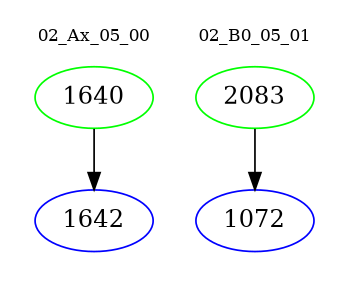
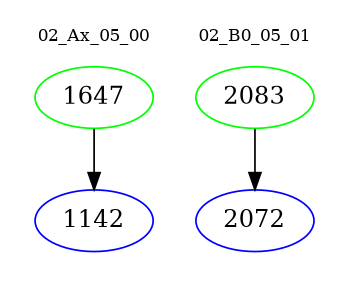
node "1640": label "1640" -> "1647"
node "1642": label "1642" -> "1142"
node "1072": label "1072" -> "2072"
